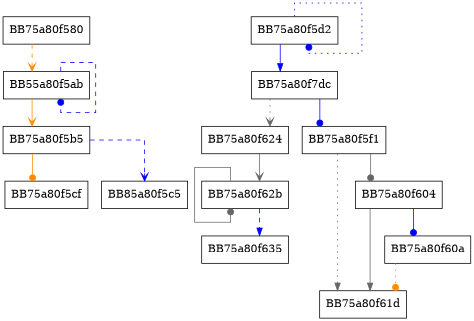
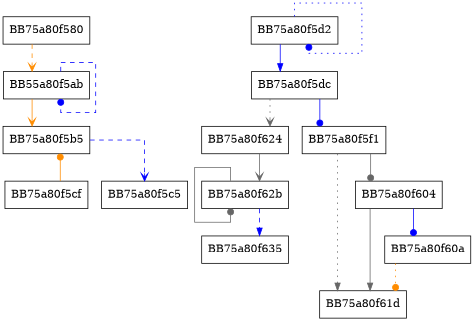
node "BB75a80f7dc": label "BB75a80f7dc" -> "BB75a80f5dc"
edge "BB75a80f5b5" -> "BB75a80f5cf": reversed
node "BB85a80f5c5": label "BB85a80f5c5" -> "BB75a80f5c5"
